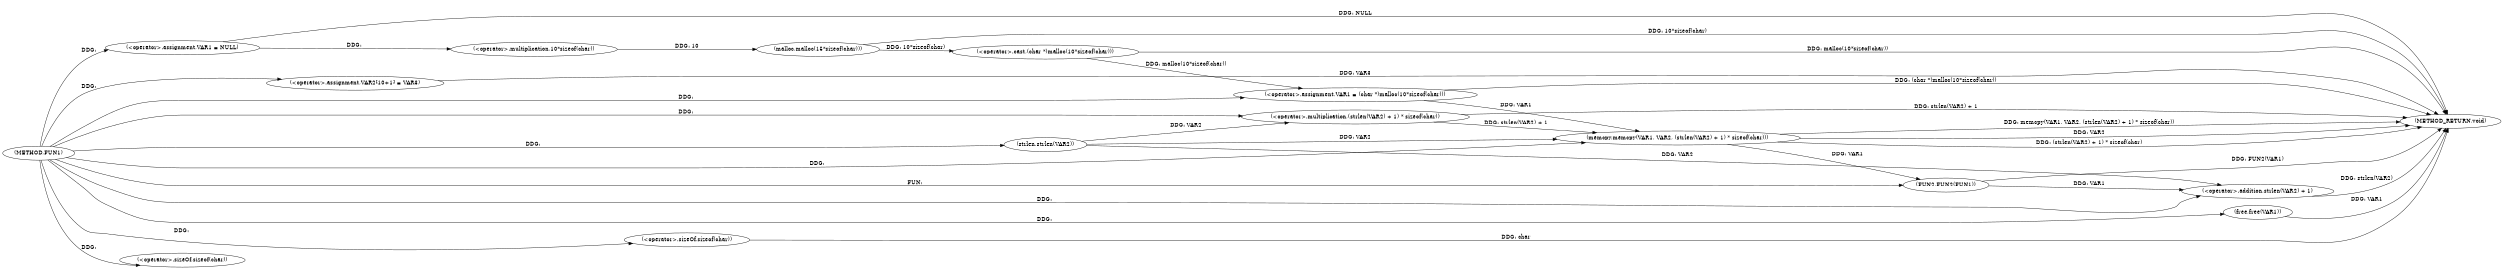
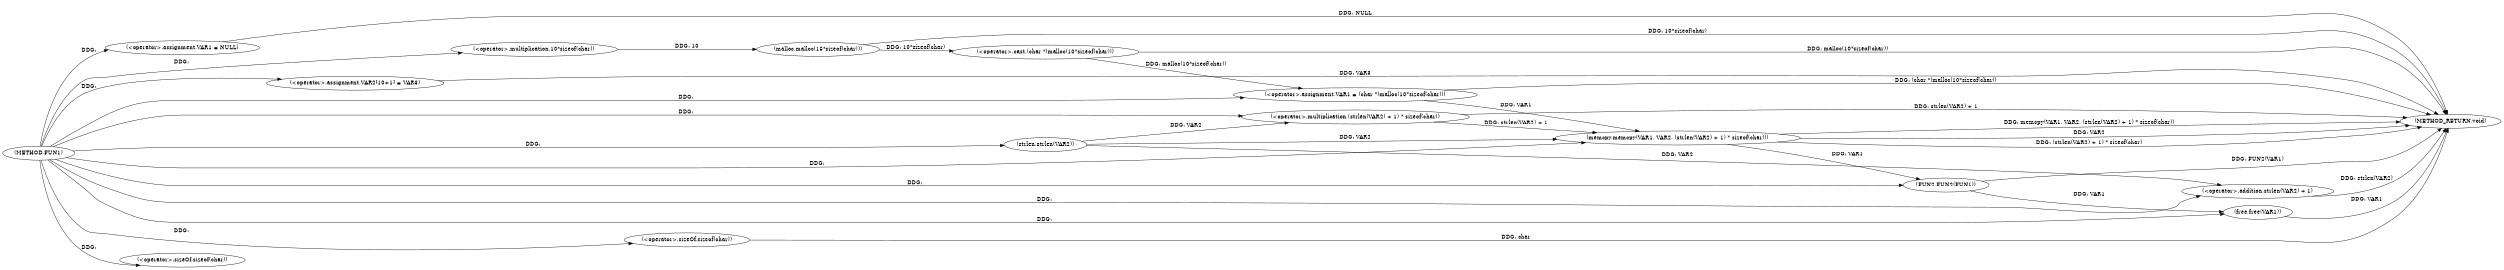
edge "(<operator>.assignment,VAR1 = NULL)" -> "(<operator>.multiplication,10*sizeof(char))": now "(METHOD,FUN1)" -> "(<operator>.multiplication,10*sizeof(char))"
edge "(METHOD,FUN1)" -> "(FUN2,FUN2(FUN1))": label "FUN: " -> "DDG: "
edge "(FUN2,FUN2(FUN1))" -> "(<operator>.addition,strlen(VAR2) + 1)": now "(FUN2,FUN2(FUN1))" -> "(free,free(VAR1))"
